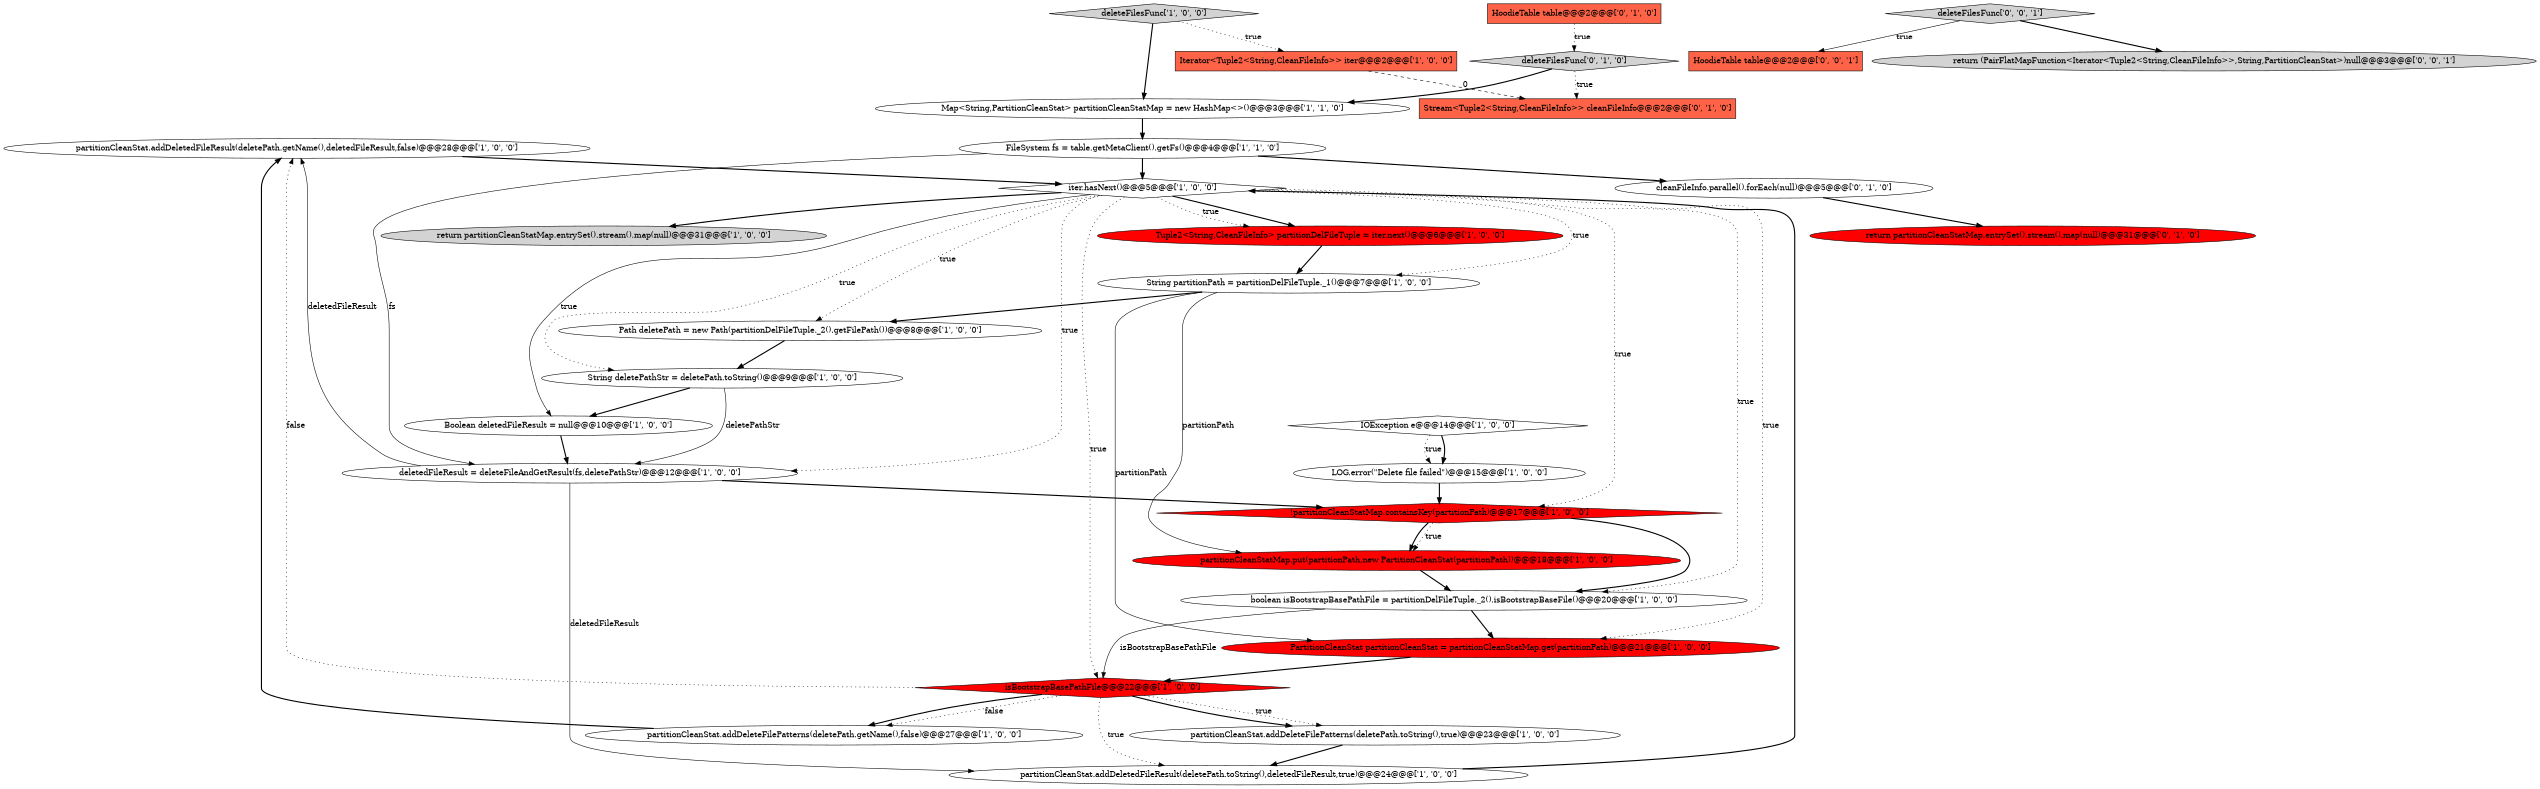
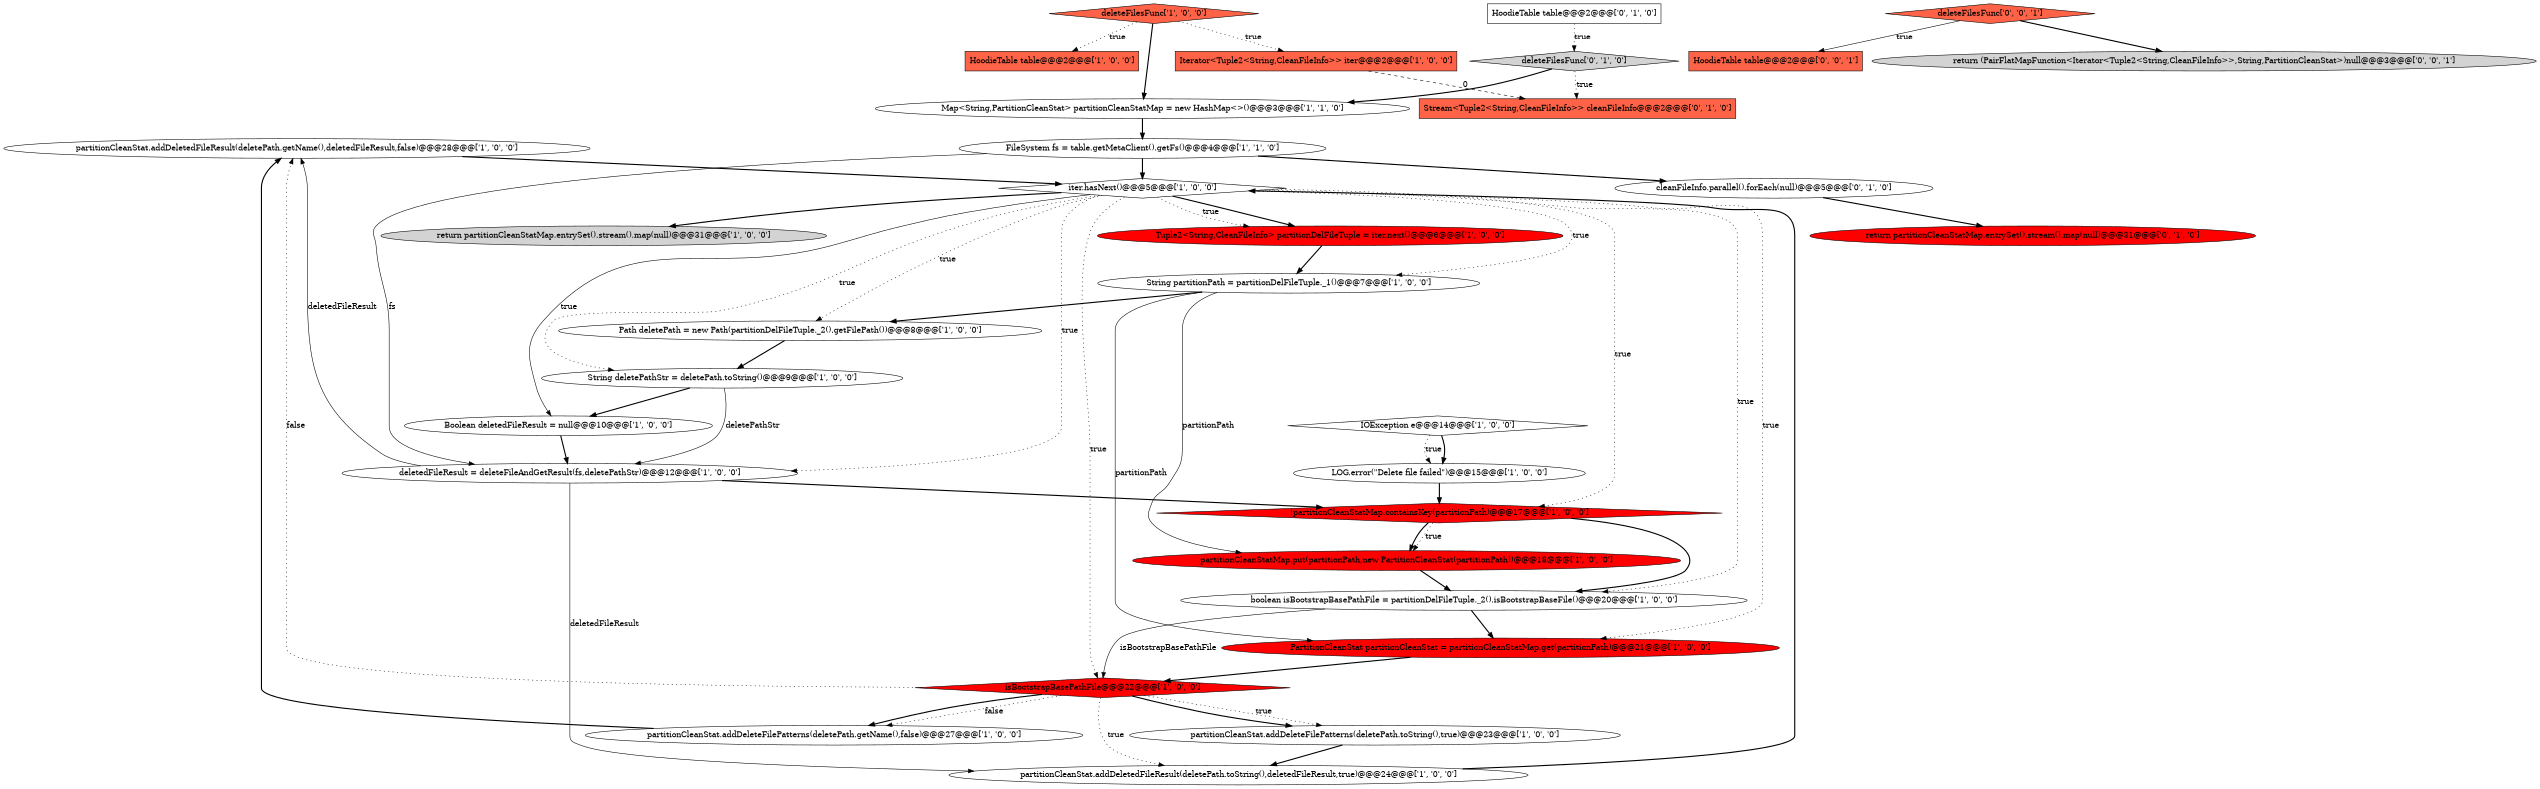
node "deleteFilesFunc['1', '0', '0']": fillcolor lightgray -> tomato
node "HoodieTable table@@@2@@@['0', '1', '0']": fillcolor tomato -> white
node "deleteFilesFunc['0', '0', '1']": fillcolor lightgray -> tomato
node "HoodieTable table@@@2@@@['1', '0', '0']": added
